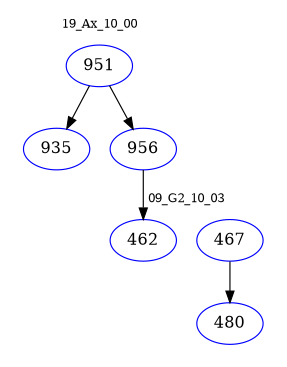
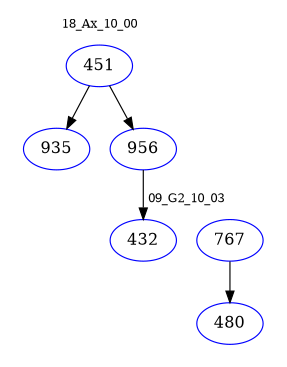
cluster "19_Ax_10_00": label "19_Ax_10_00" -> "18_Ax_10_00"
node "951": label "951" -> "451"
node "462": label "462" -> "432"
node "467": label "467" -> "767"
